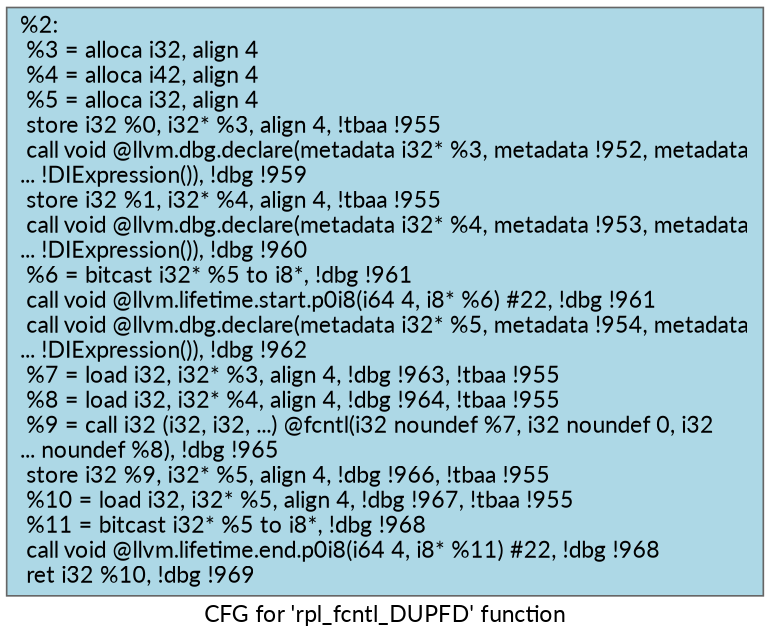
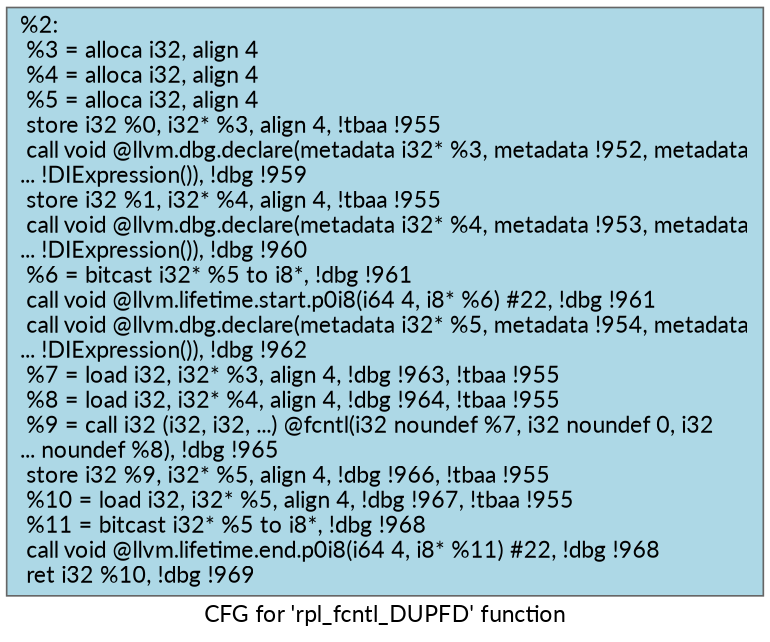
node "%2:": text "%4 = alloca i42, align 4" -> "%4 = alloca i32, align 4"
